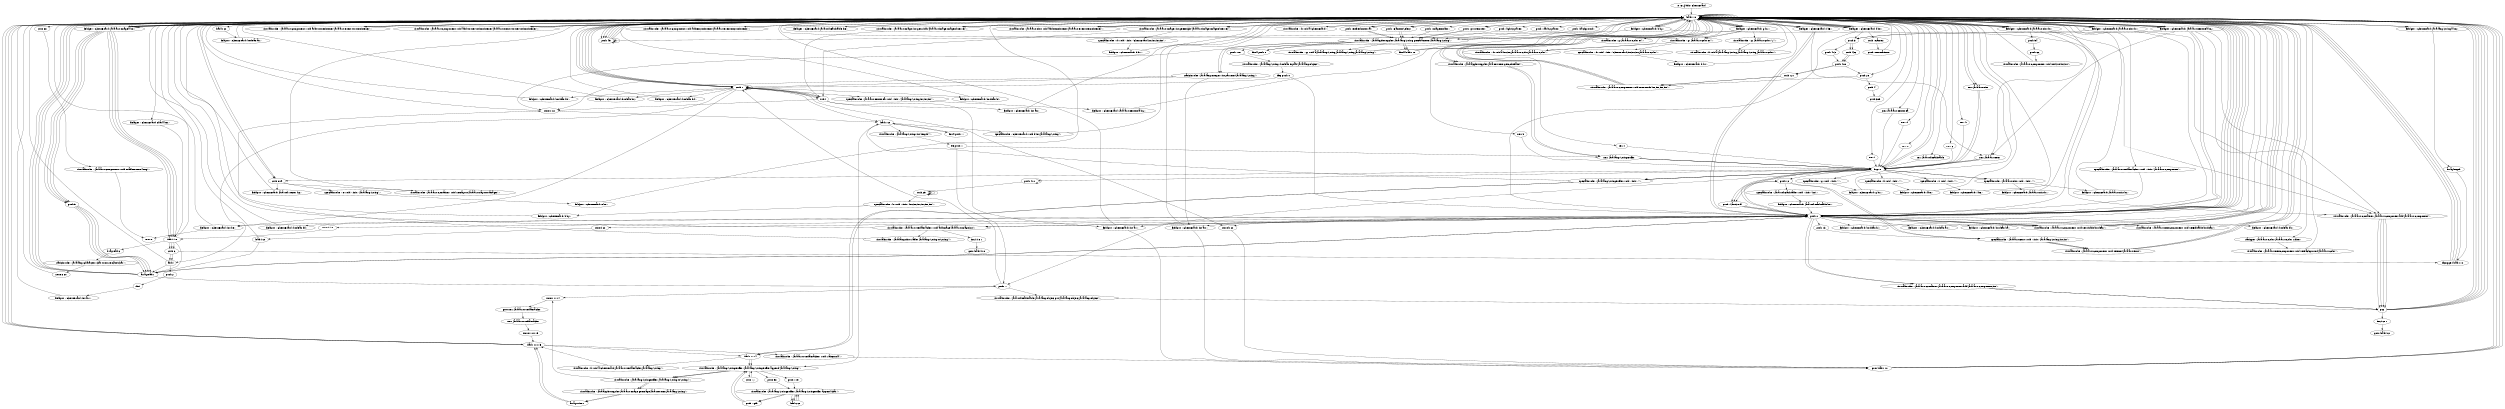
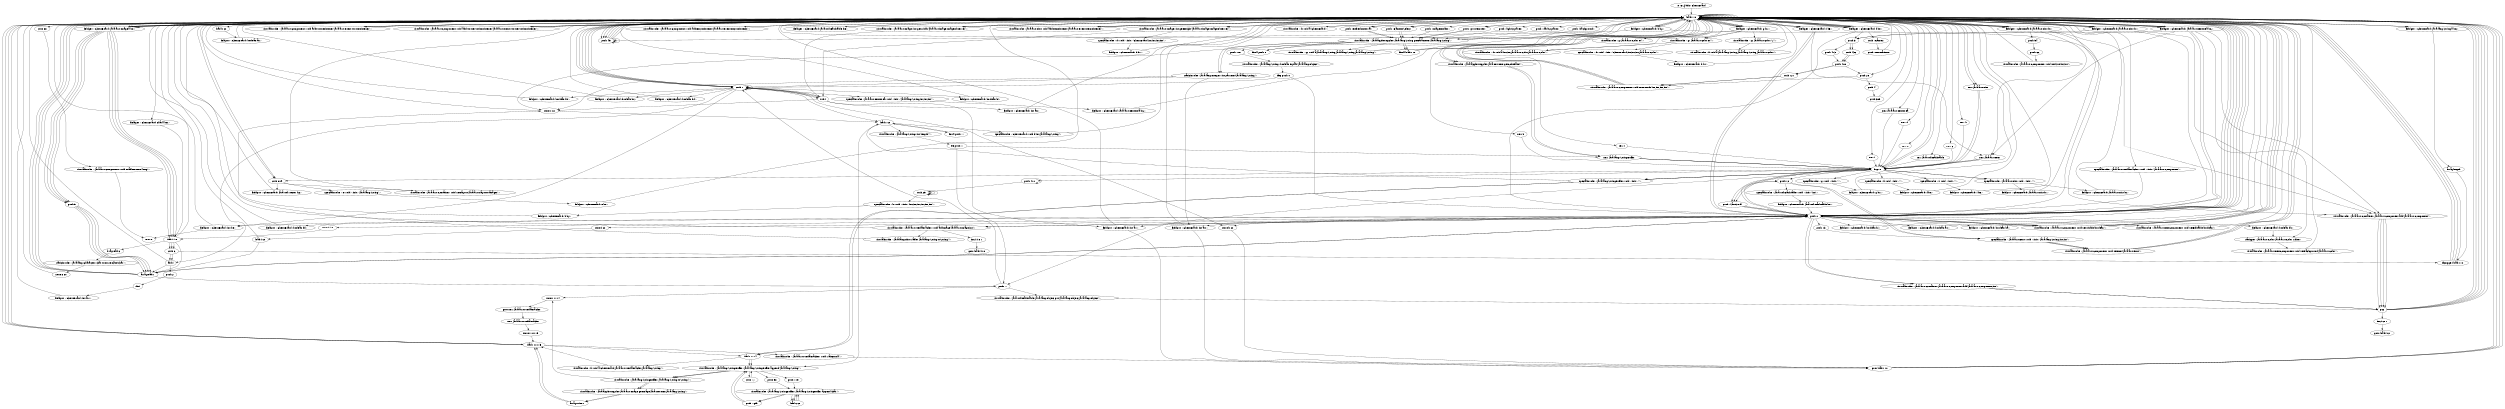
edge "fieldput <ChessBoard: boolean bk>" -> "load.r r0": now "fieldput <ChessBoard: boolean bk>" -> "staticget <java.awt.Color: java.awt.Color white>"
